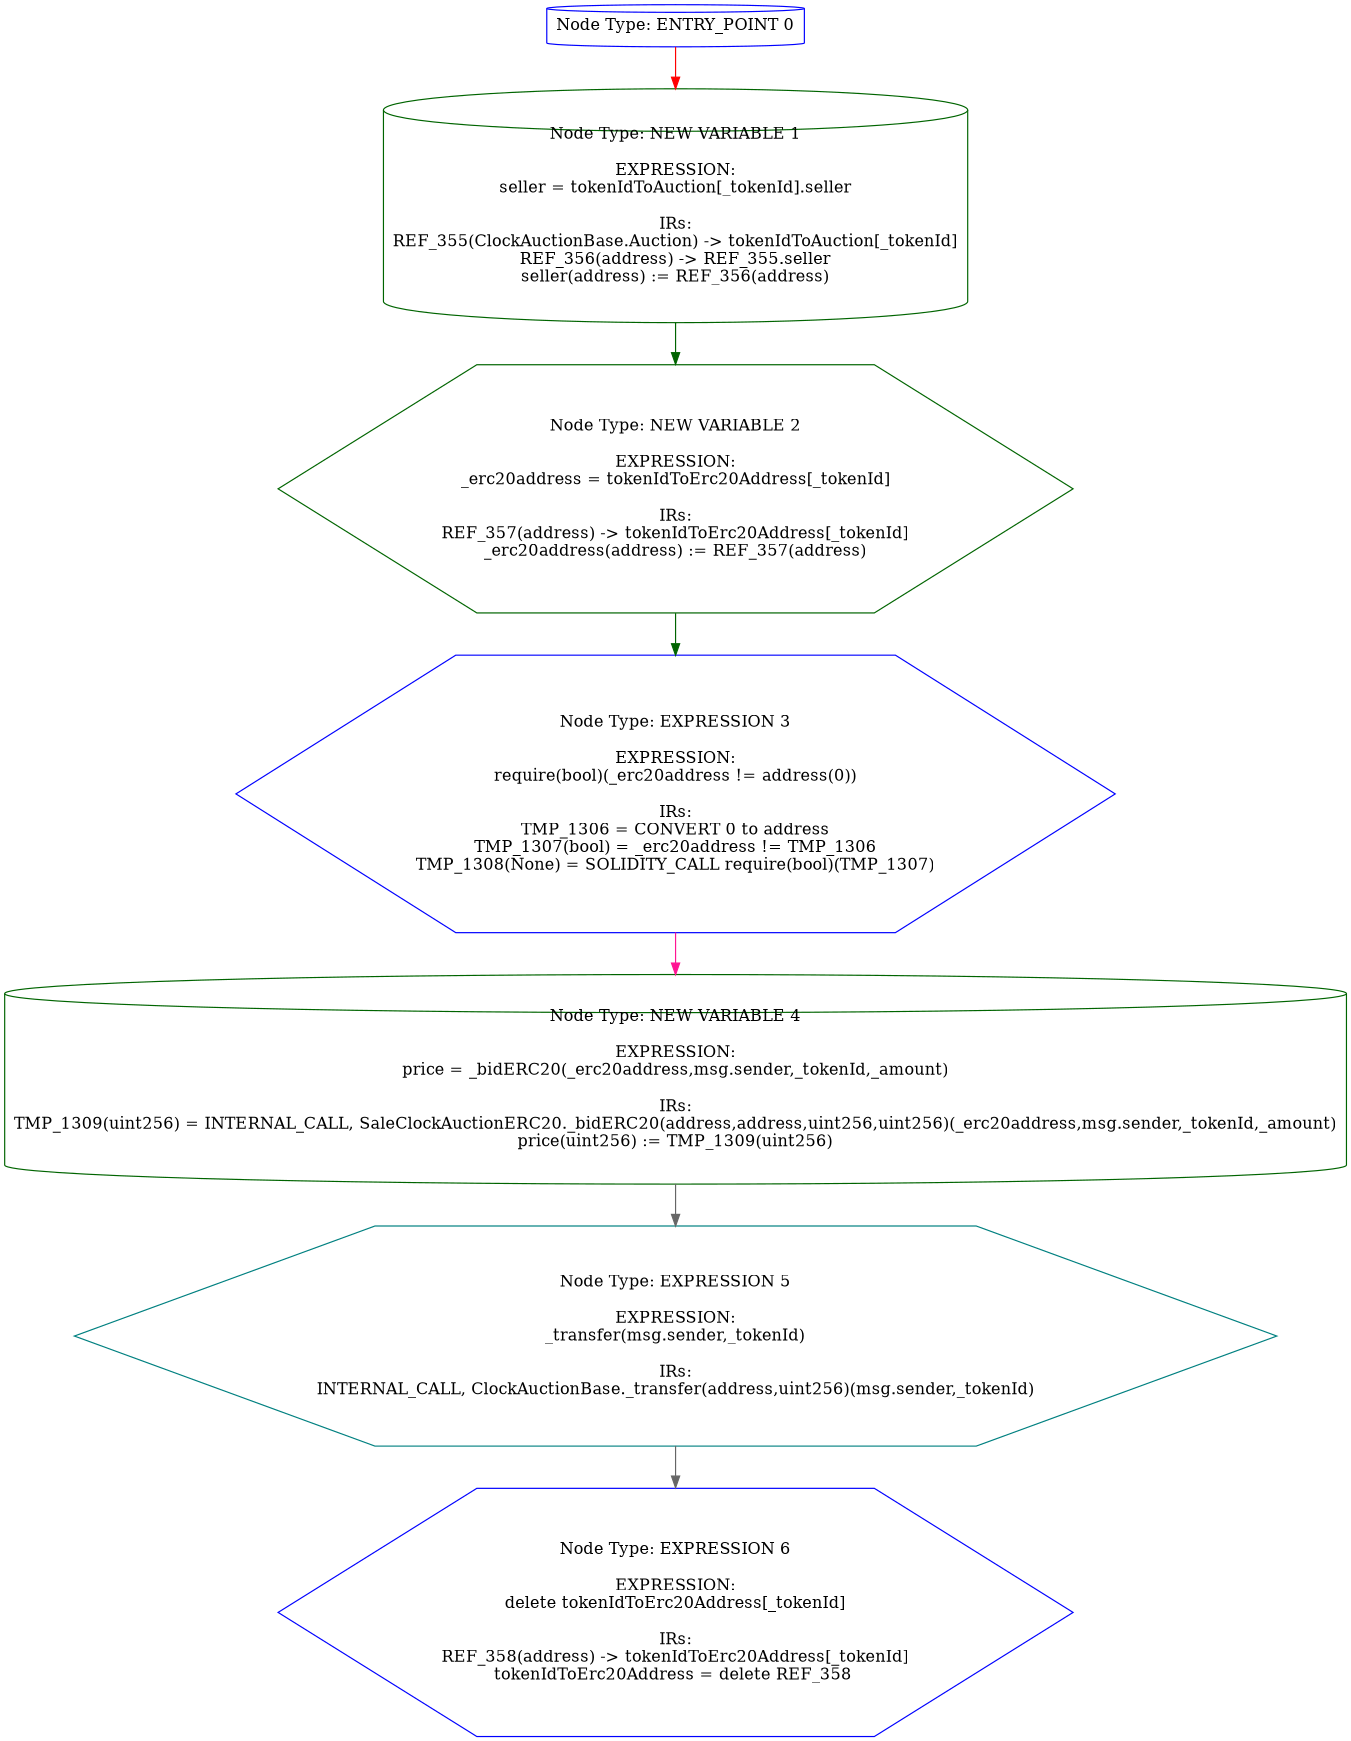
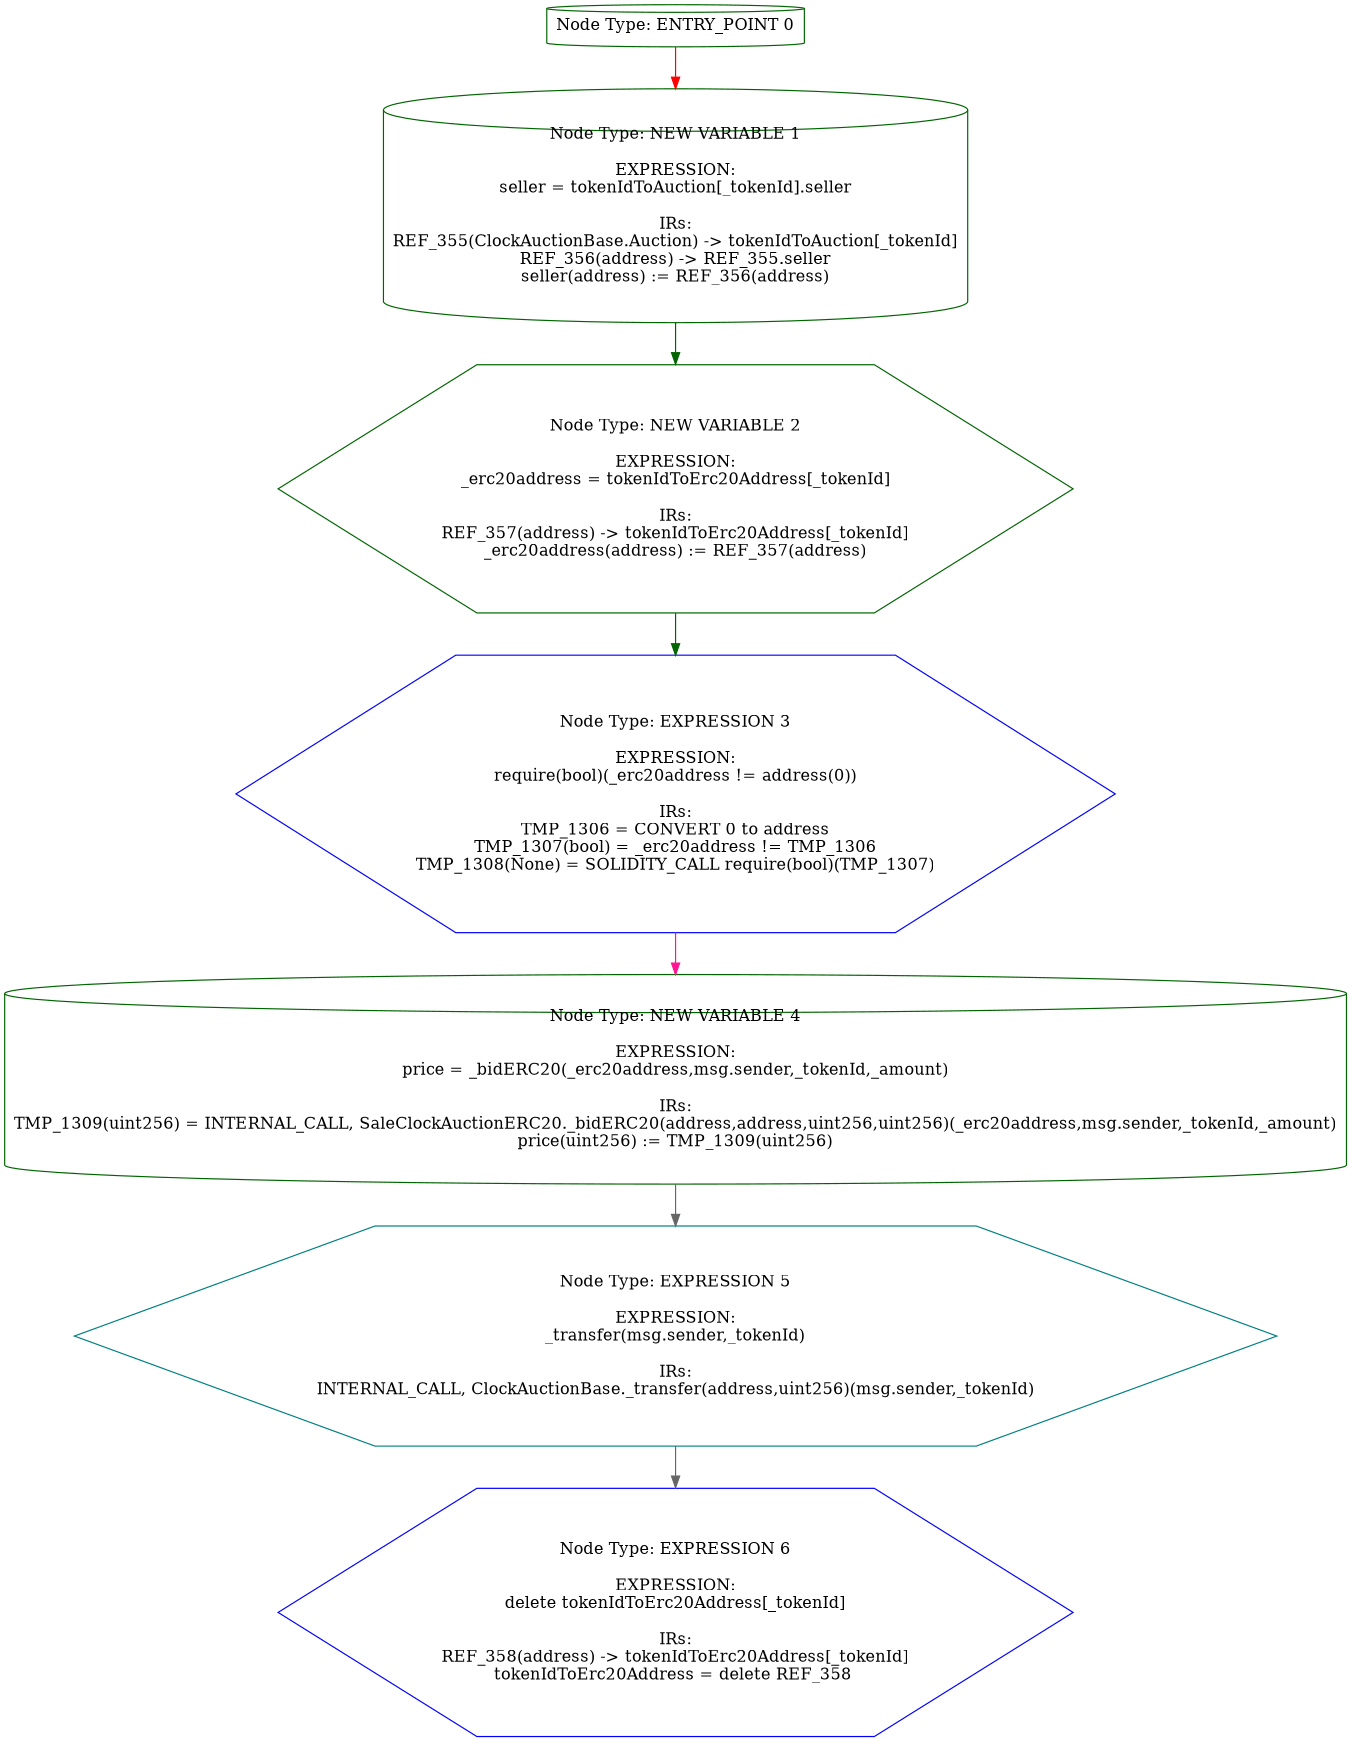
node "Node Type: ENTRY_POINT 0": color blue -> darkgreen
